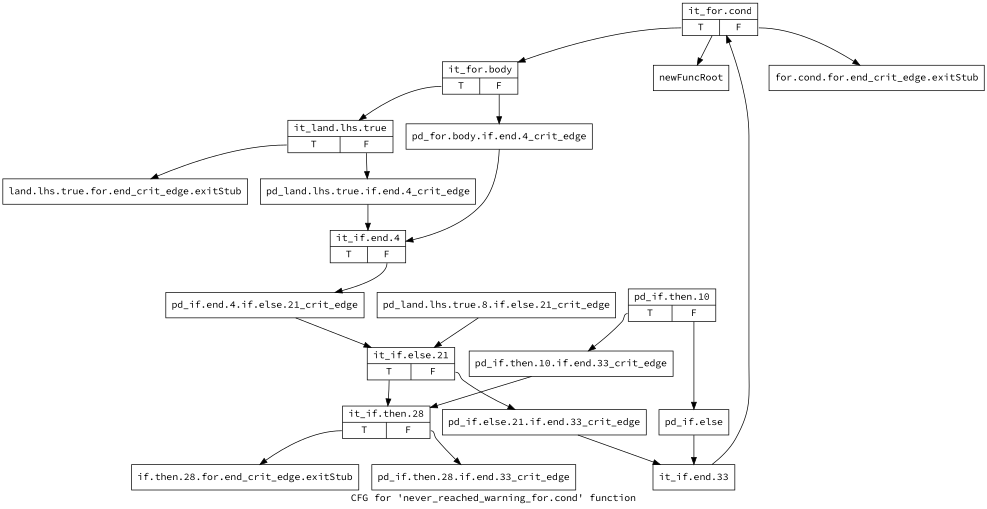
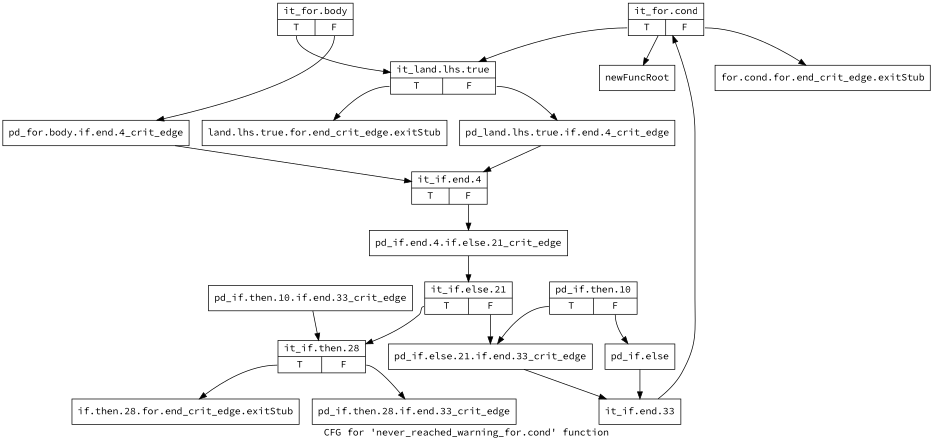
edge "it_for.cond" -> "it_for.body": now "it_for.cond" -> "it_land.lhs.true"
node "pd_land.lhs.true.8.if.else.21_crit_edge": removed
edge "pd_if.then.10" -> "pd_if.then.10.if.end.33_crit_edge": now "pd_if.then.10" -> "pd_if.else.21.if.end.33_crit_edge"
